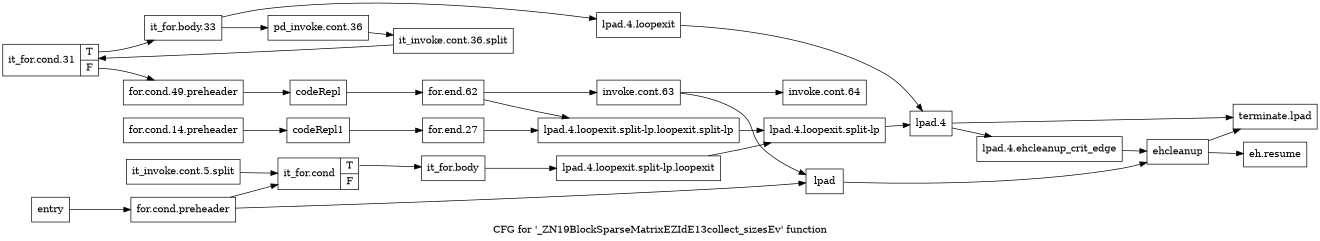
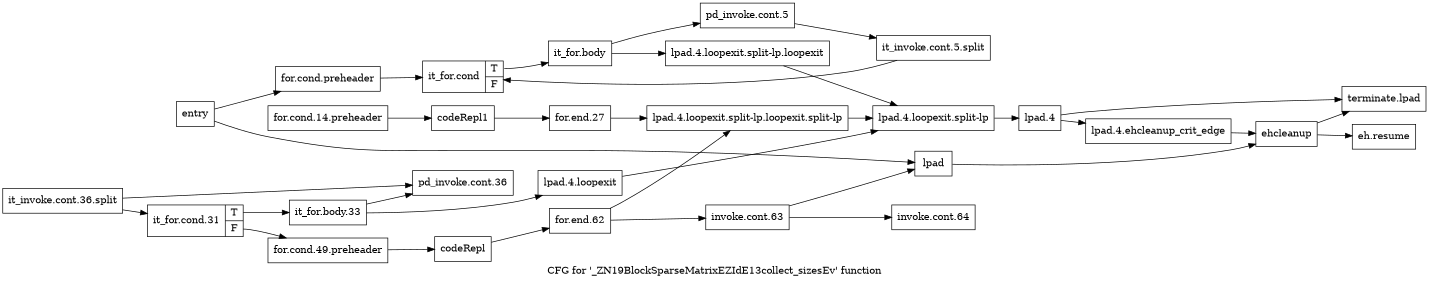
node "pd_invoke.cont.5": added
edge "pd_invoke.cont.36" -> "it_invoke.cont.36.split": reversed
edge "lpad.4.loopexit" -> "lpad.4": now "lpad.4.loopexit" -> "lpad.4.loopexit.split-lp"
edge "for.cond.preheader" -> "lpad": now "entry" -> "lpad"
